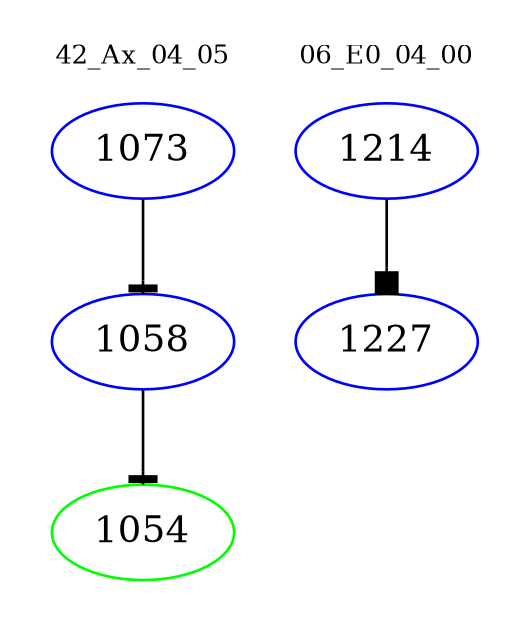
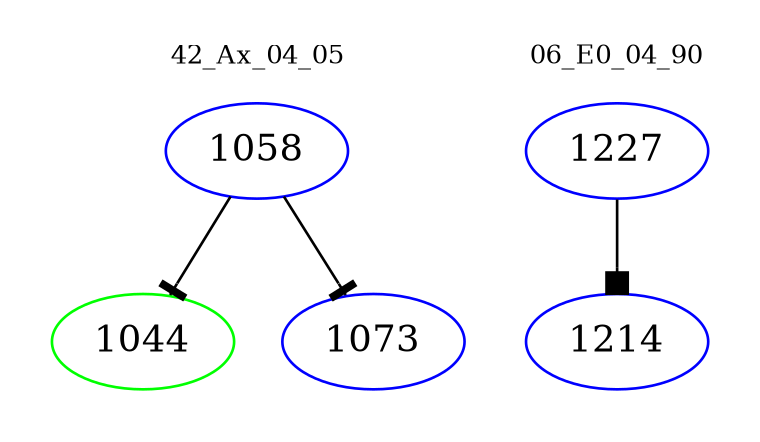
cluster "06_E0_04_00": label "06_E0_04_00" -> "06_E0_04_90"
edge "1214" -> "1227": reversed
edge "1073" -> "1058": reversed
node "1054": label "1054" -> "1044"
